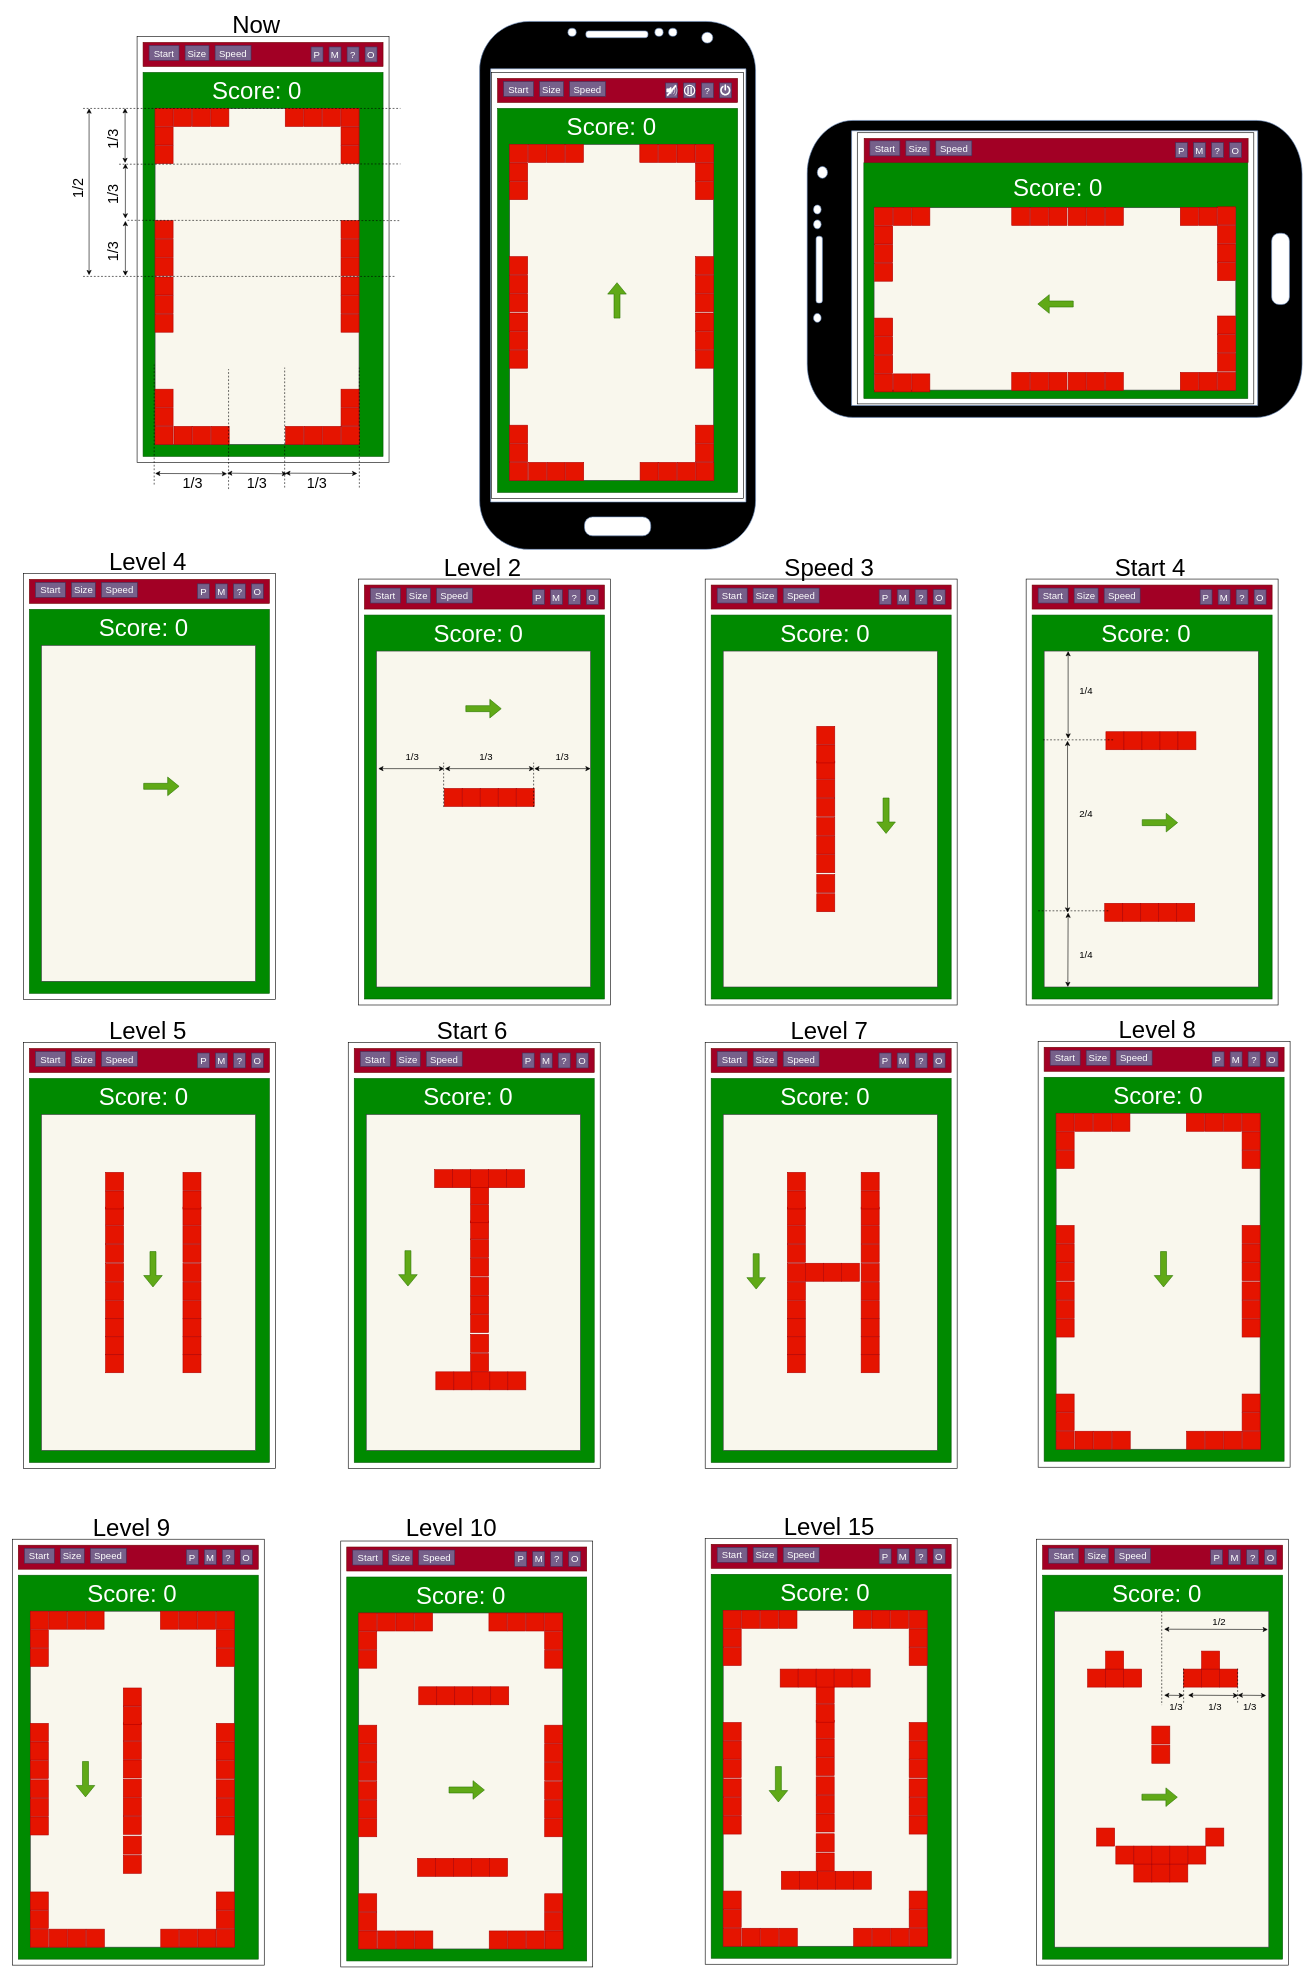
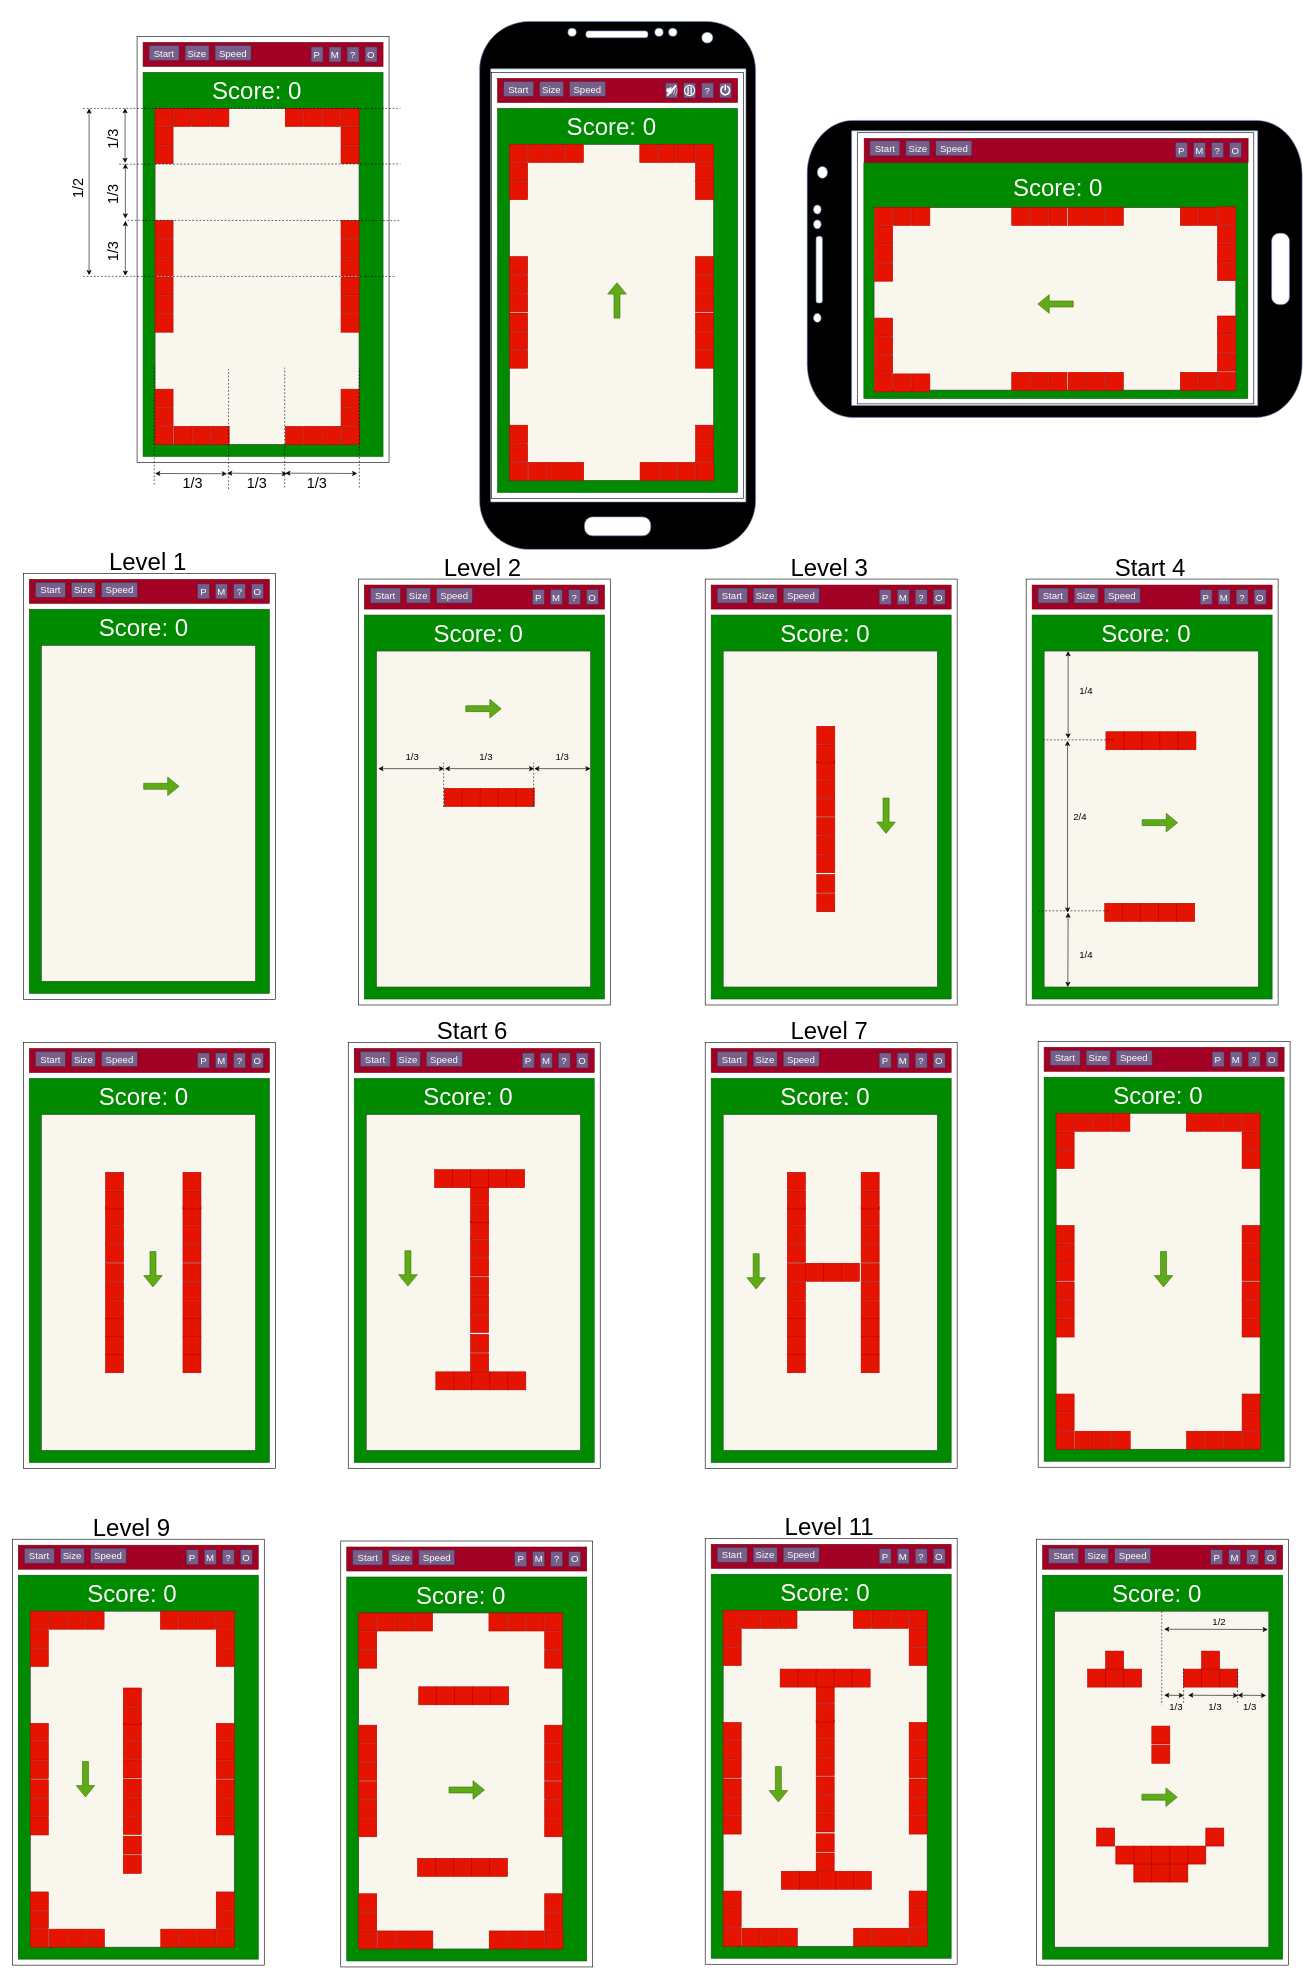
node "Now": removed
node "Level 4": label "Level 4" -> "Level 1"
node "Speed 3": label "Speed 3" -> "Level 3"
node "2/4": moved (1086, 813) -> (1080, 816)
node "Level 8": removed
node "Level 5": removed
node "Level 10": removed
node "Level 15": label "Level 15" -> "Level 11"
